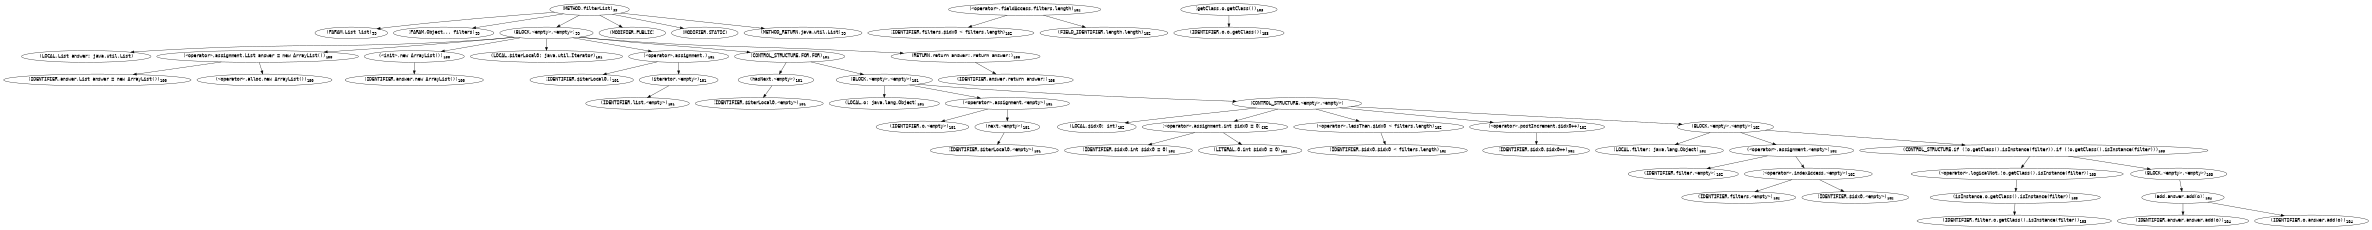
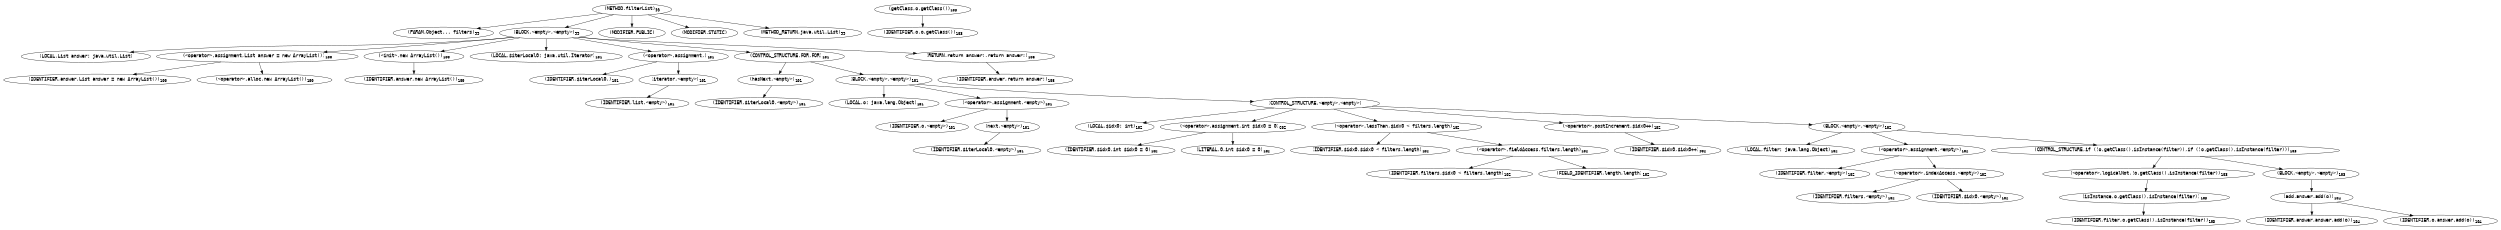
node "(PARAM,List list)": removed
edge "(<operator>.lessThan,$idx0 < filters.length)" -> "(<operator>.fieldAccess,filters.length)": added
